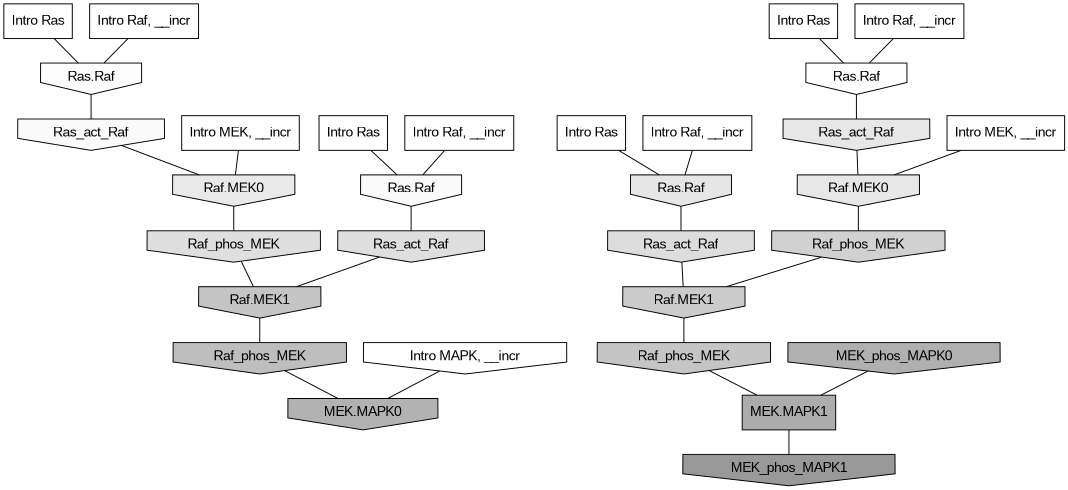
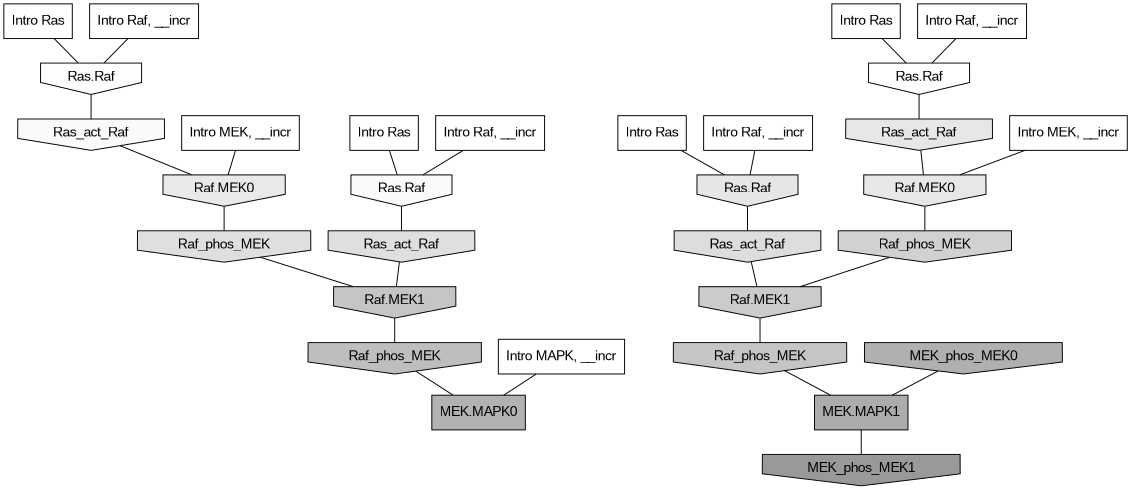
node "Intro MAPK, __incr": shape invhouse -> box
node "MEK_phos_MAPK0": label "MEK_phos_MAPK0" -> "MEK_phos_MEK0"
node "MEK.MAPK0": shape invhouse -> box
node "MEK_phos_MAPK1": label "MEK_phos_MAPK1" -> "MEK_phos_MEK1"
